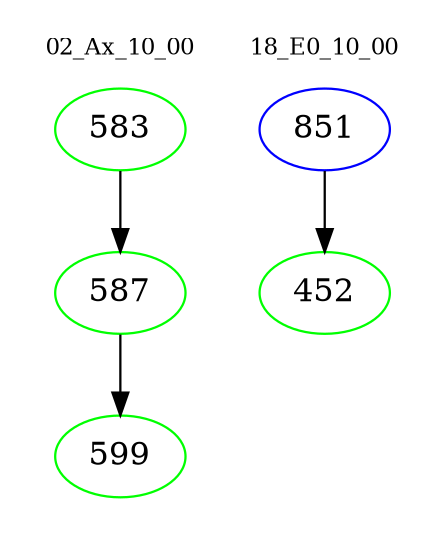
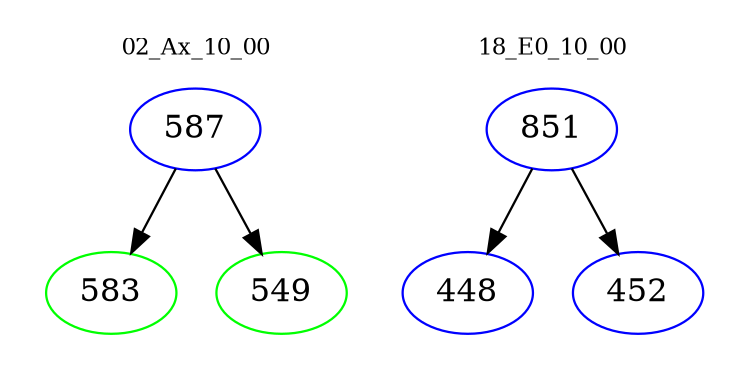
edge "583" -> "587": reversed
node "587": color green -> blue
node "452": color green -> blue
node "448": added
node "599": label "599" -> "549"
